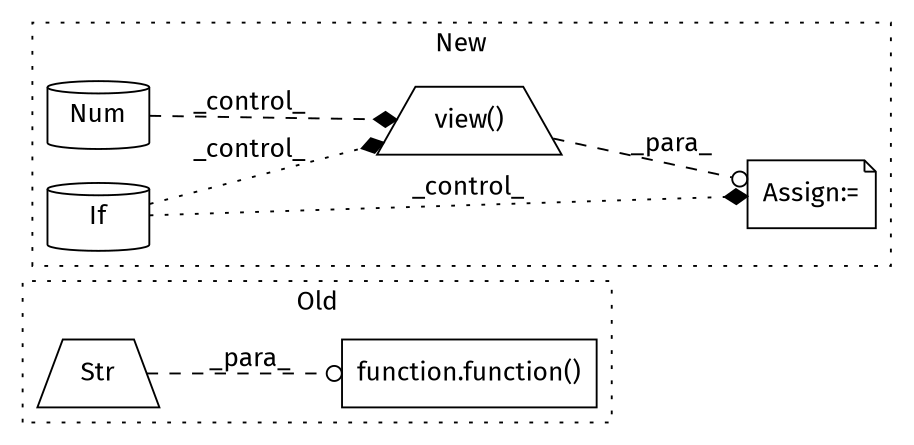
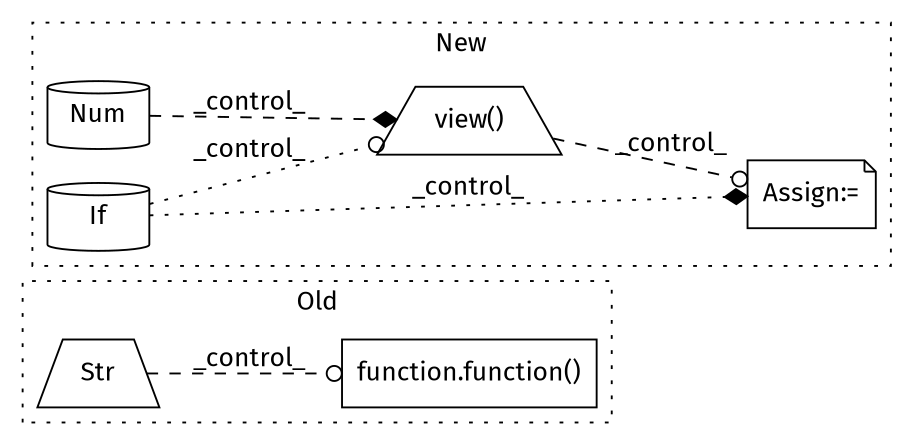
edge "view()" -> "Assign:=": label "_para_" -> "_control_"
edge "If" -> "view()": arrowhead diamond -> odot
edge "Str" -> "function.function()": label "_para_" -> "_control_"
